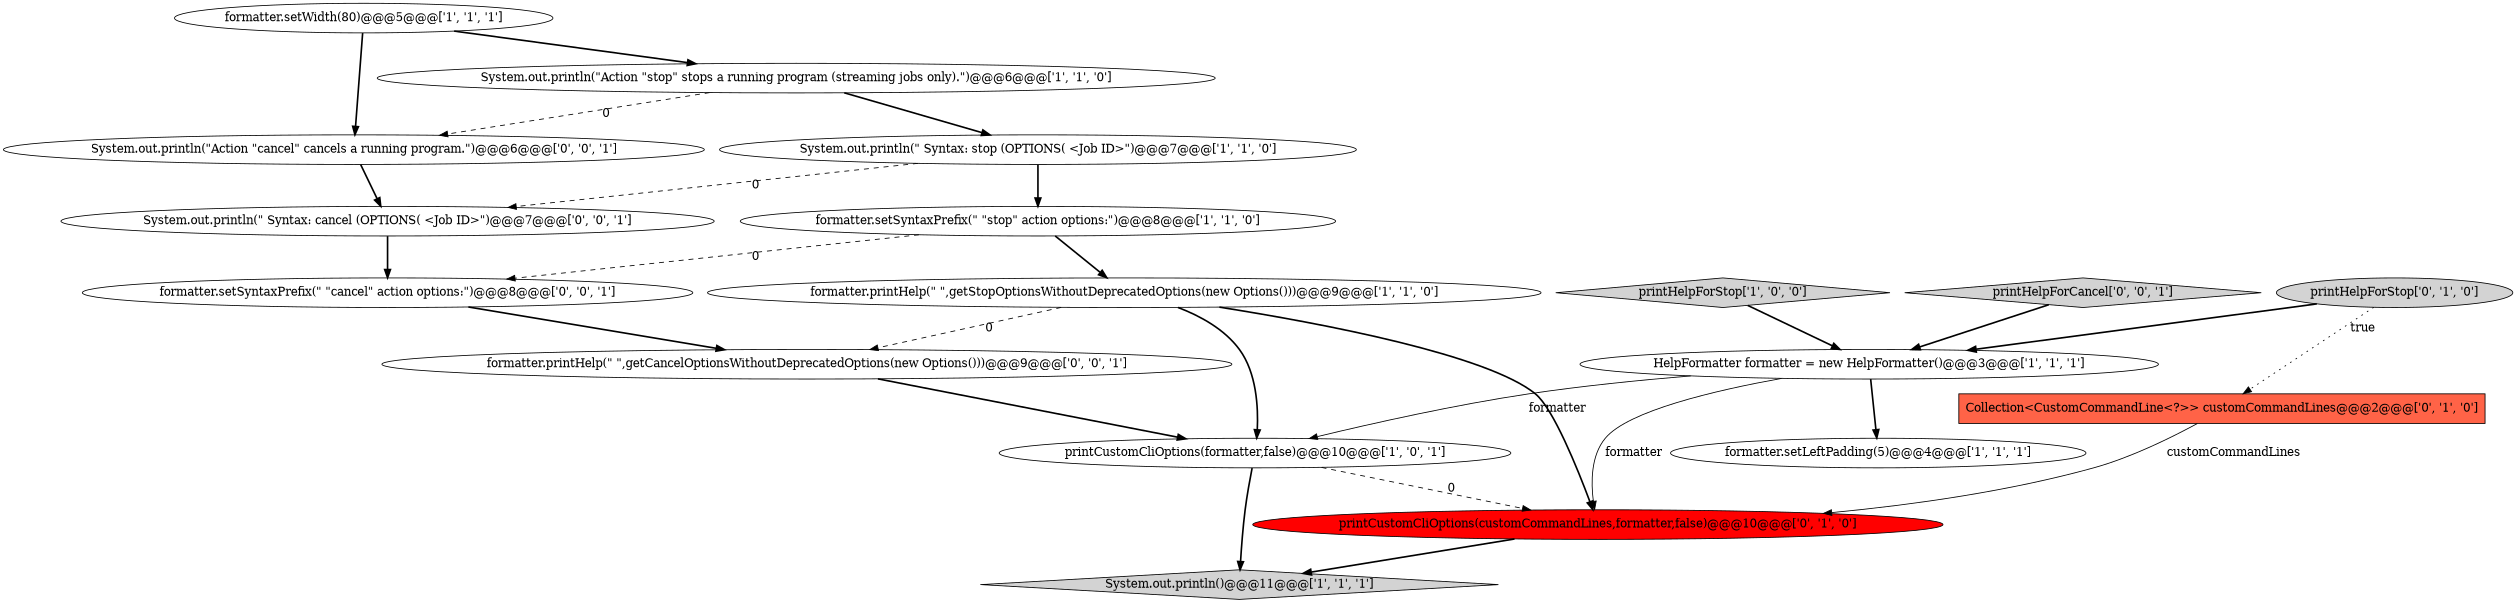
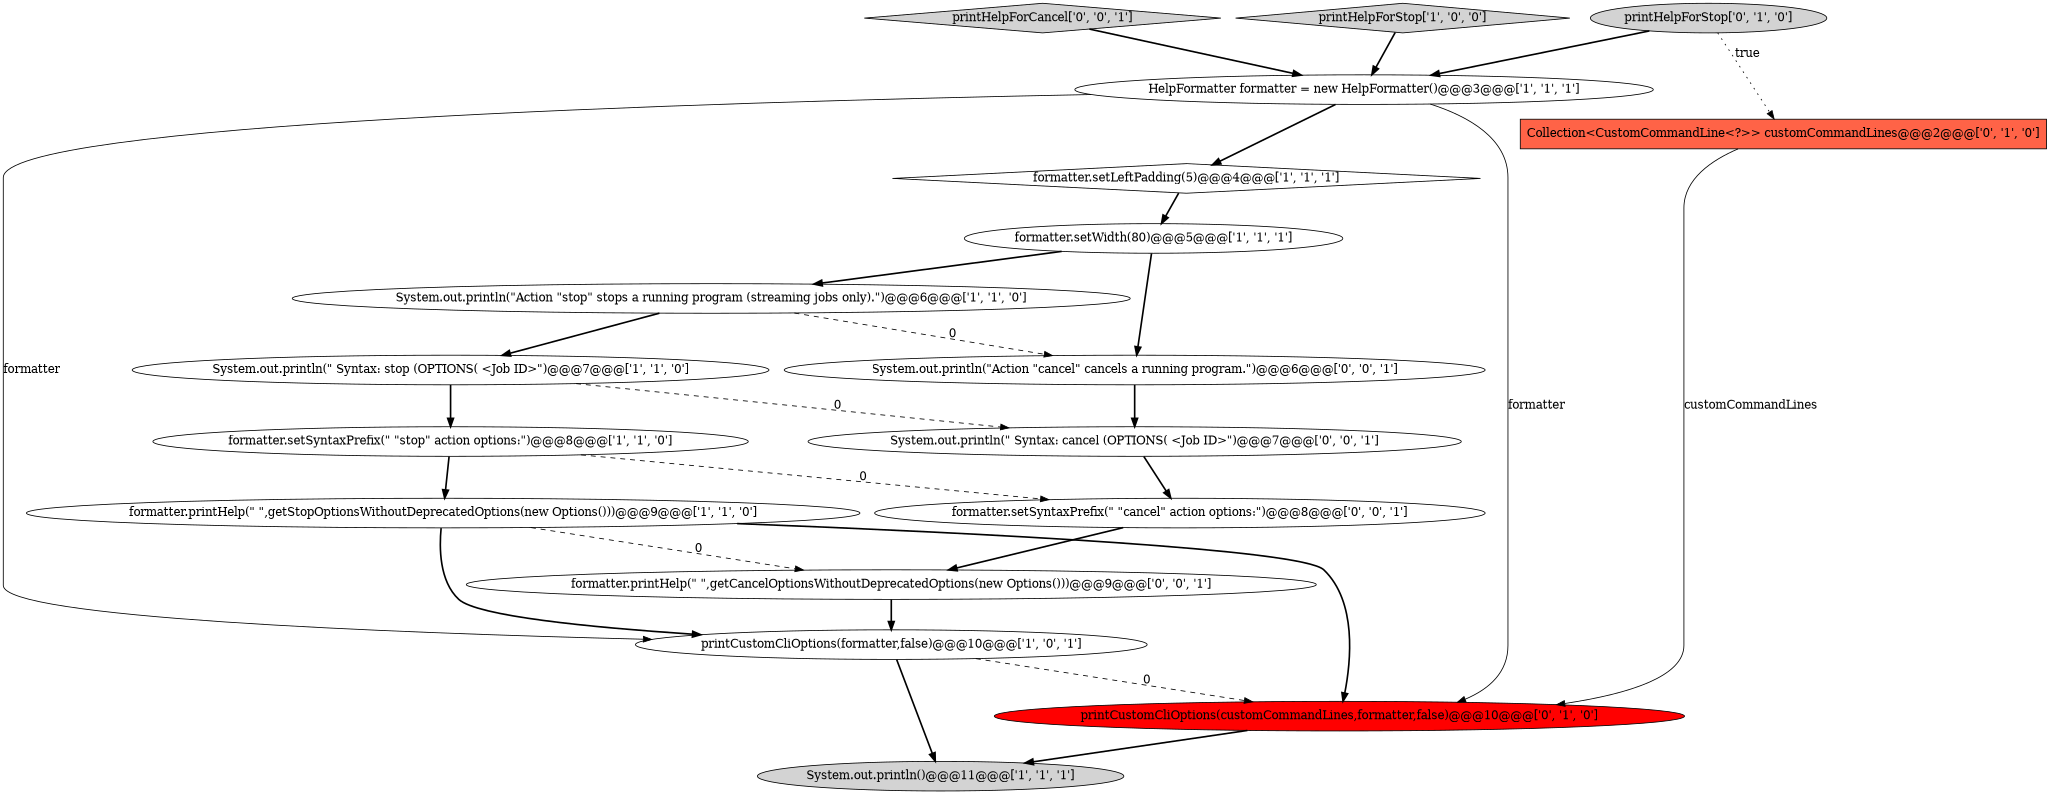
edge "formatter.setLeftPadding(5)@@@4@@@['1', '1', '1']" -> "formatter.setWidth(80)@@@5@@@['1', '1', '1']": added
node "formatter.setLeftPadding(5)@@@4@@@['1', '1', '1']": shape ellipse -> diamond
node "System.out.println()@@@11@@@['1', '1', '1']": shape diamond -> ellipse
